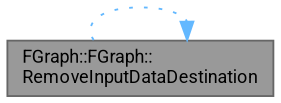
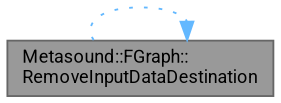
node "FGraph::FGraph:: RemoveInputDataDestination": label "FGraph::FGraph:: RemoveInputDataDestination" -> "Metasound::FGraph:: RemoveInputDataDestination"
